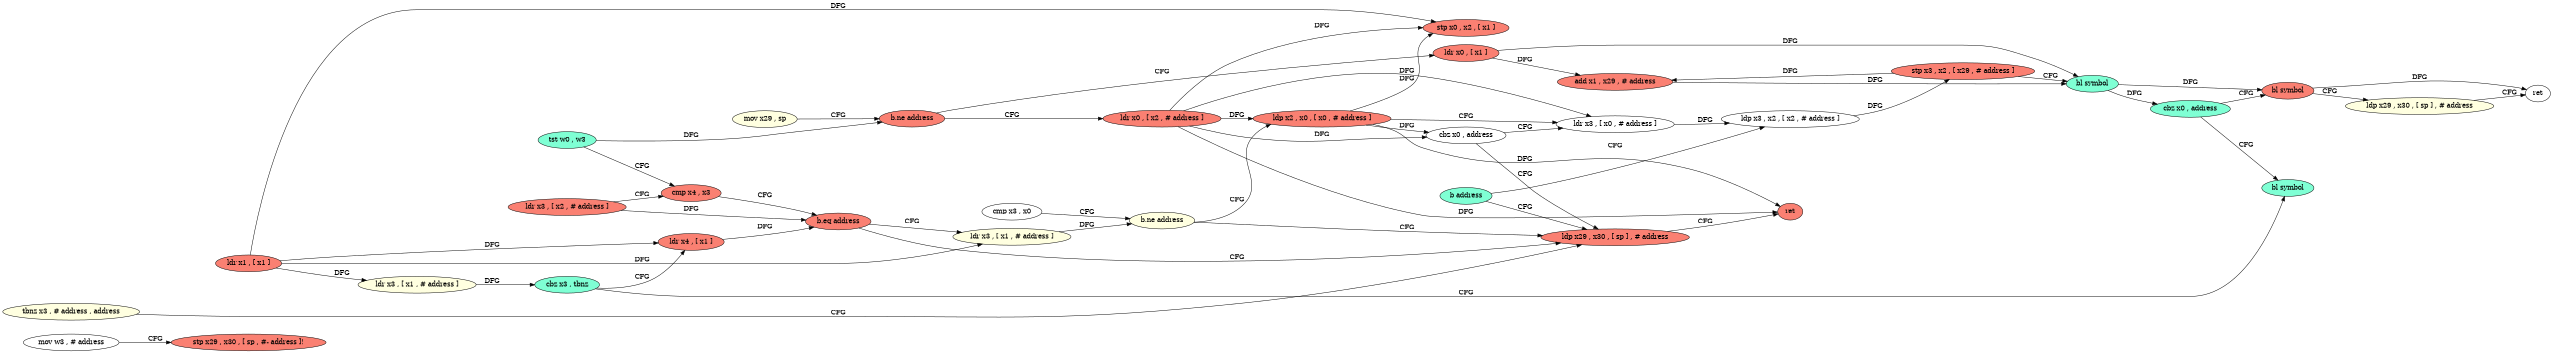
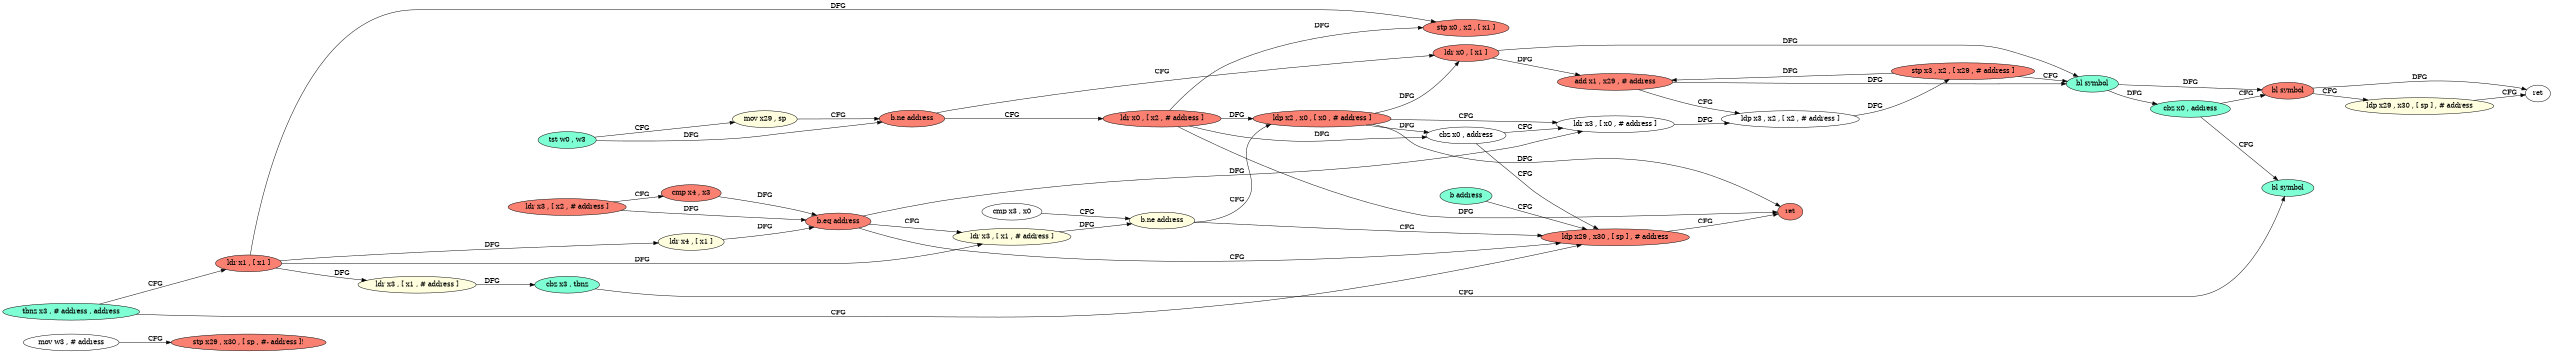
edge "ldr x0 , [ x2 , # address ]" -> "ldr x3 , [ x0 , # address ]": now "b.eq address" -> "ldr x3 , [ x0 , # address ]"
edge "ldp x2 , x0 , [ x0 , # address ]" -> "stp x0 , x2 , [ x1 ]": now "ldp x2 , x0 , [ x0 , # address ]" -> "ldr x0 , [ x1 ]"
edge "tst w0 , w3" -> "cmp x4 , x3": now "tst w0 , w3" -> "mov x29 , sp"
edge "b address" -> "ldp x3 , x2 , [ x2 , # address ]": now "add x1 , x29 , # address" -> "ldp x3 , x2 , [ x2 , # address ]"
edge "cmp x4 , x3" -> "b.eq address": label "CFG" -> "DFG"
node "ldr x4 , [ x1 ]": fillcolor salmon -> lightyellow
edge "cbz x3 , tbnz" -> "ldr x4 , [ x1 ]": removed, label "CFG"
edge "tbnz x3 , # address , address" -> "ldr x1 , [ x1 ]": added, label "CFG"
node "tbnz x3 , # address , address": fillcolor lightyellow -> aquamarine
